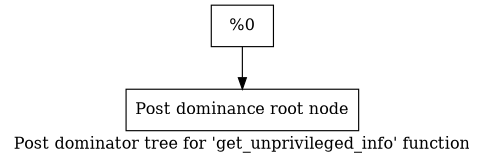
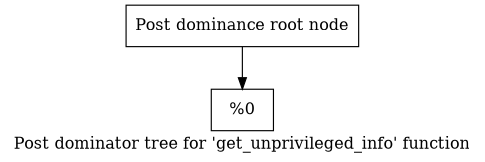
edge "%0" -> "Post dominance root node": reversed
